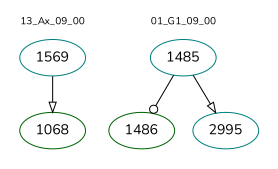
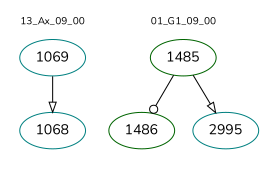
node "1569": label "1569" -> "1069"
node "1485": color teal -> darkgreen
node "1068": color darkgreen -> teal
